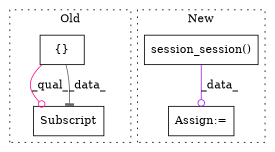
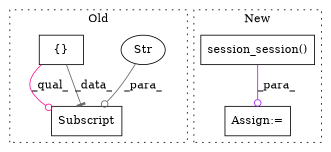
node "Str": added
edge "session_session()" -> "Assign:=": label "_data_" -> "_para_"
